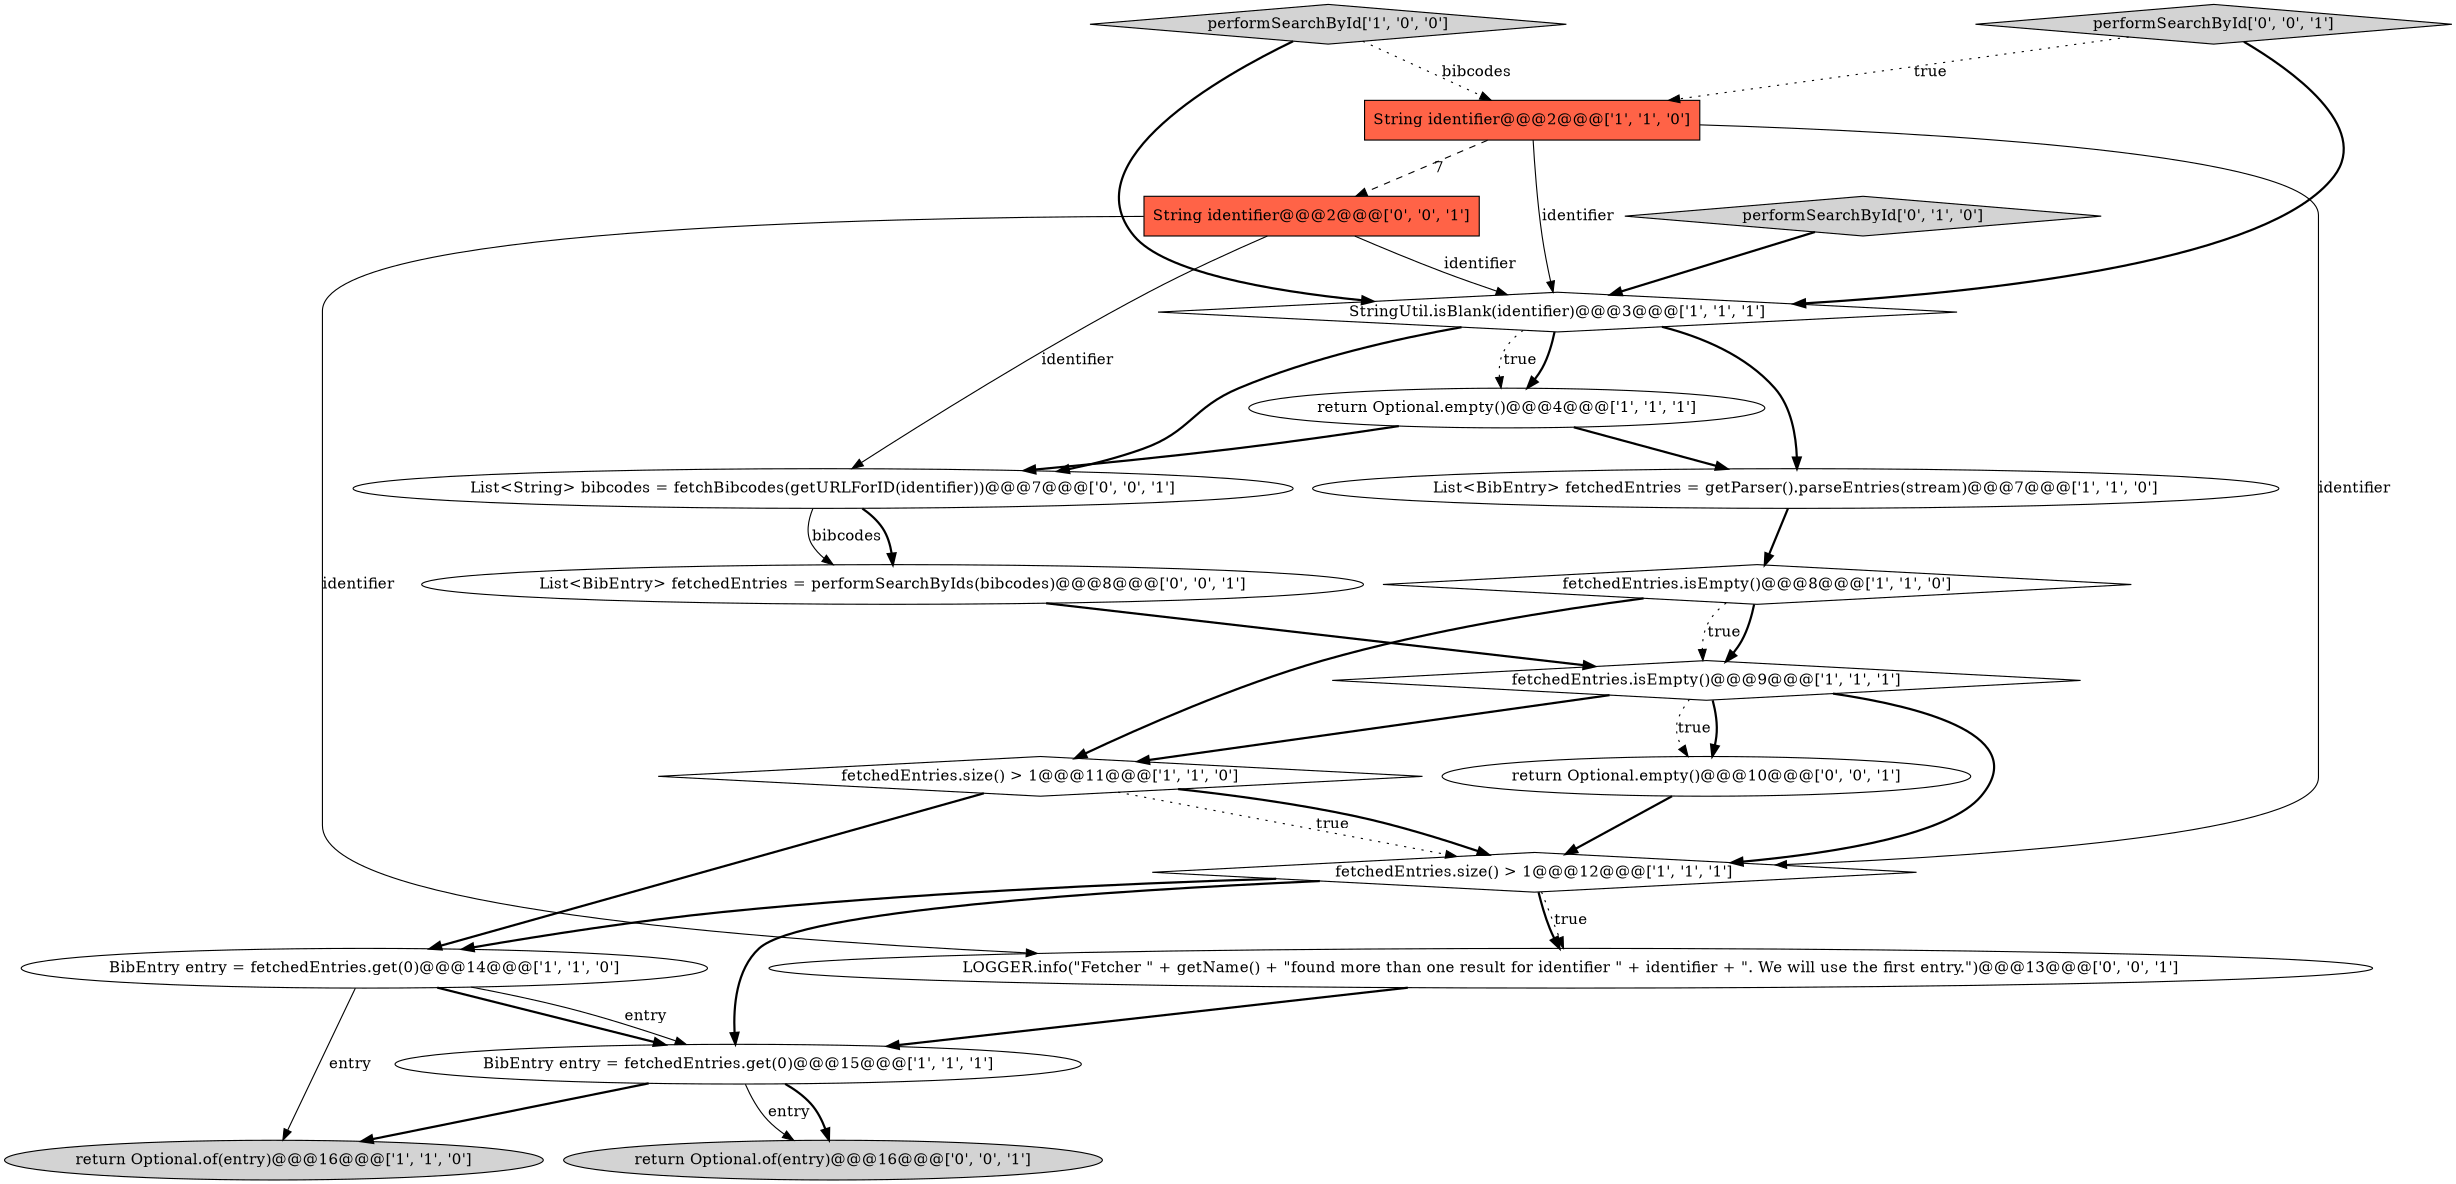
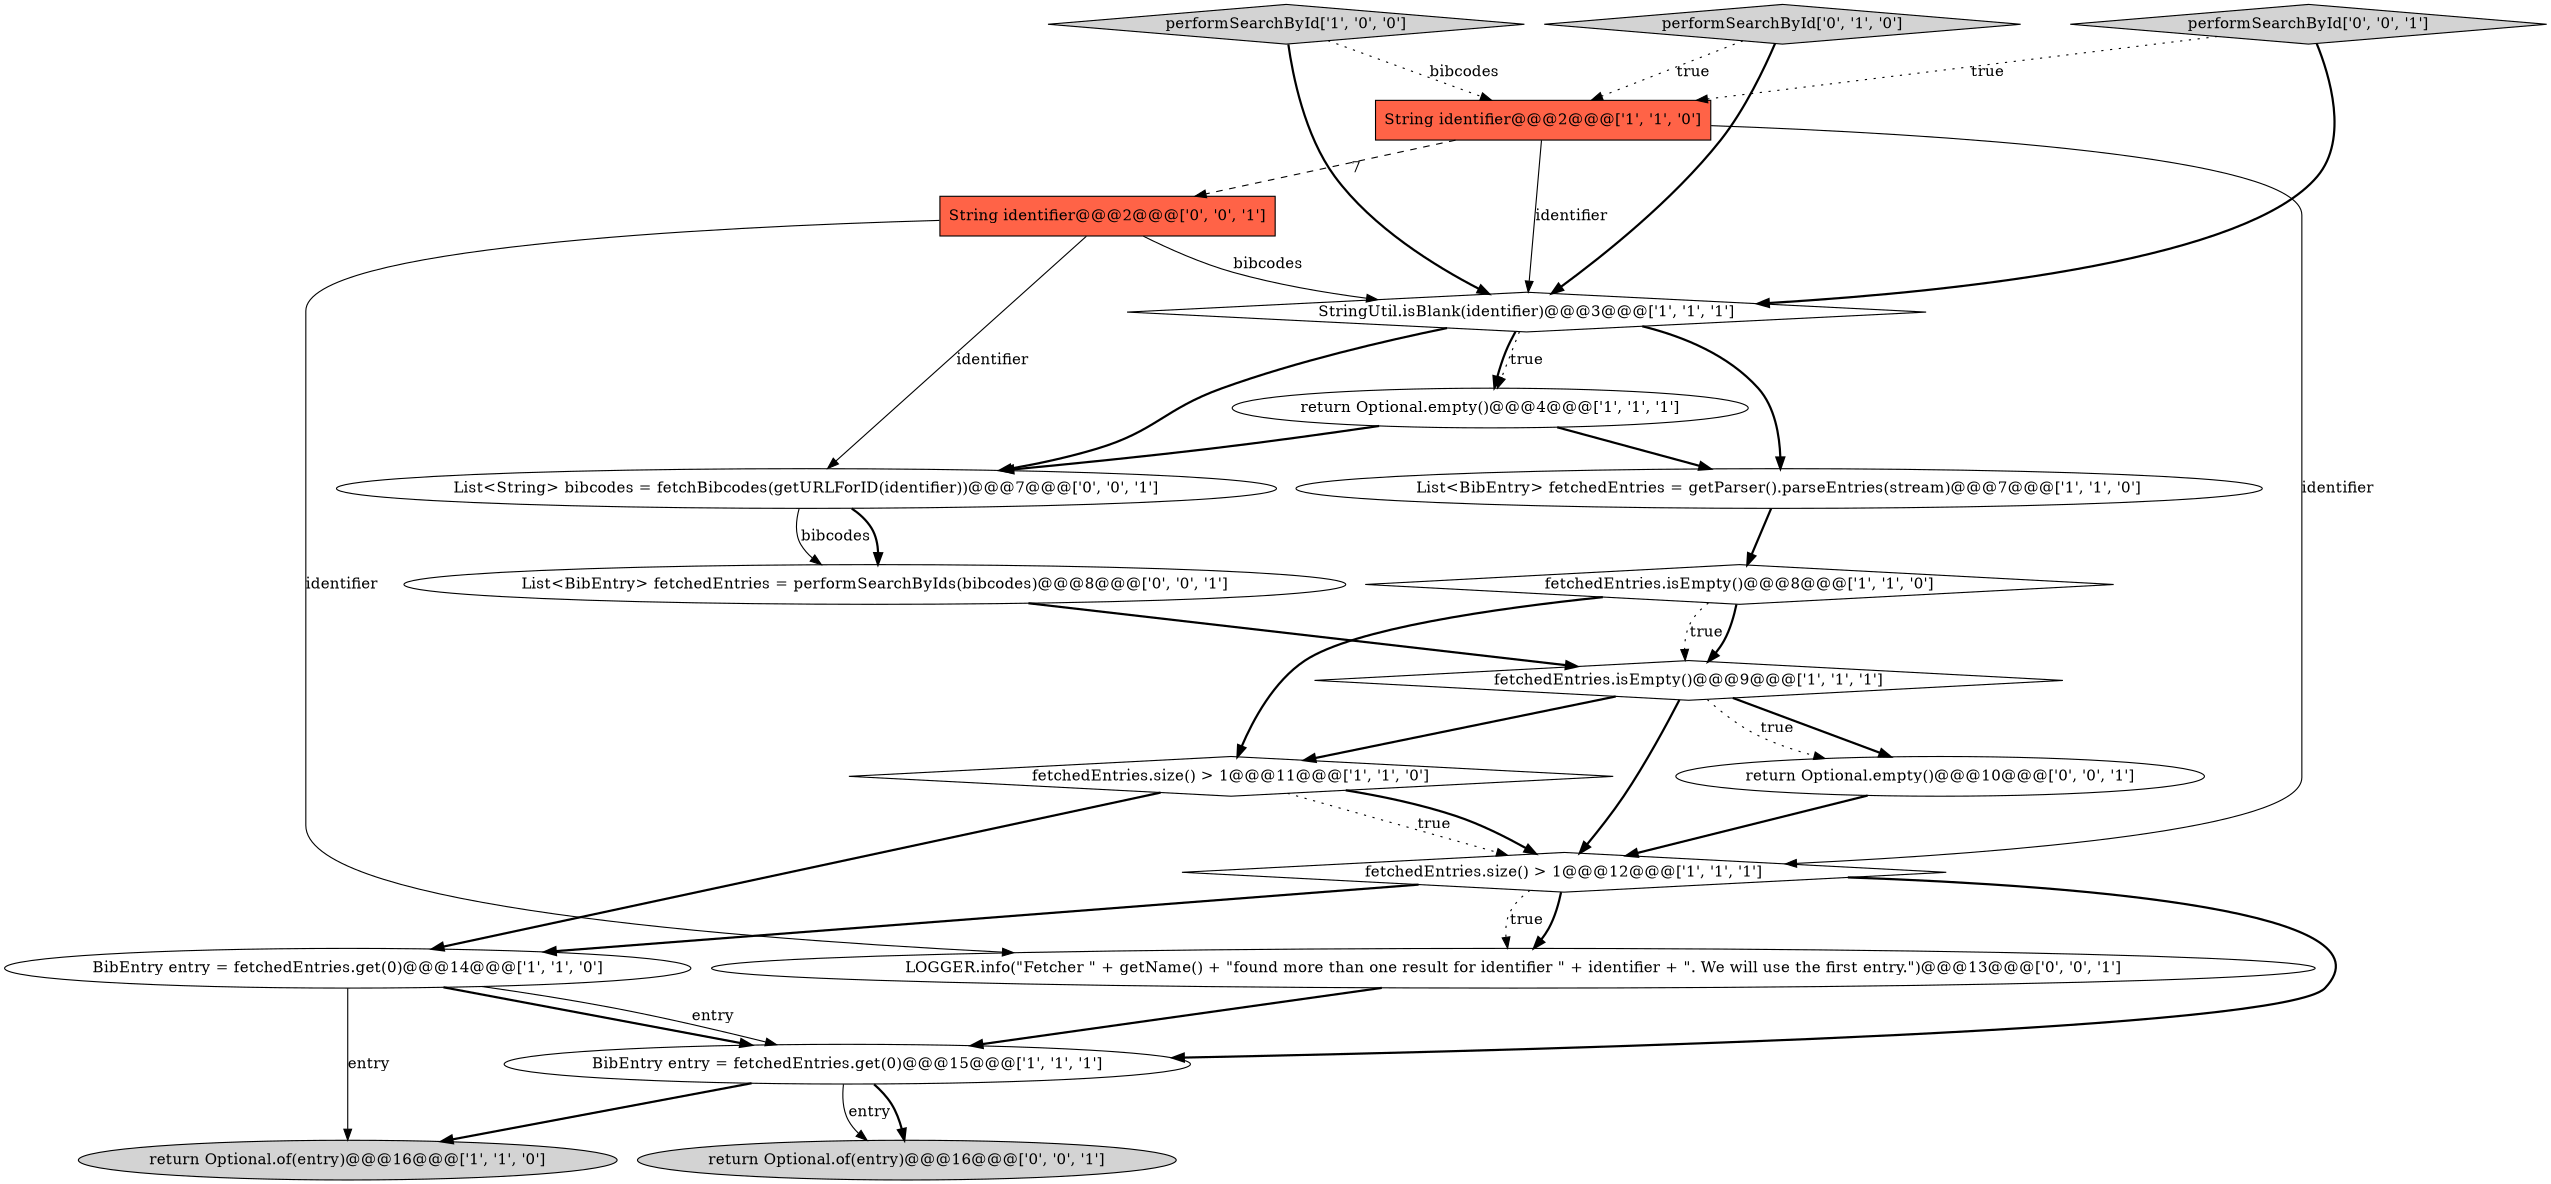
edge "performSearchById['0', '1', '0']" -> "String identifier@@@2@@@['1', '1', '0']": added, label "true"
edge "String identifier@@@2@@@['0', '0', '1']" -> "StringUtil.isBlank(identifier)@@@3@@@['1', '1', '1']": label "identifier" -> "bibcodes"
